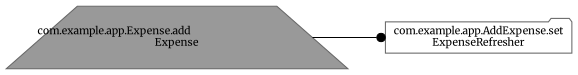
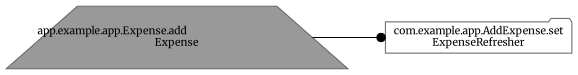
node "com.example.app.Expense.add Expense": label "com.example.app.Expense.add Expense" -> "app.example.app.Expense.add Expense"
